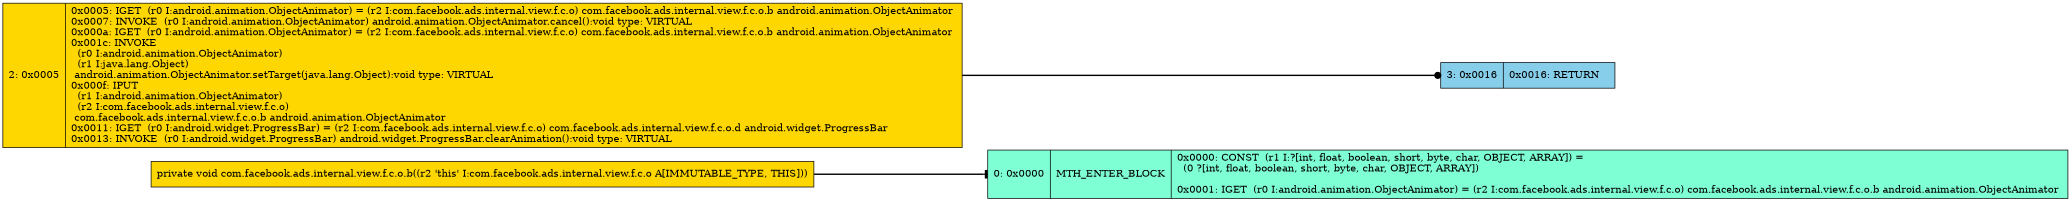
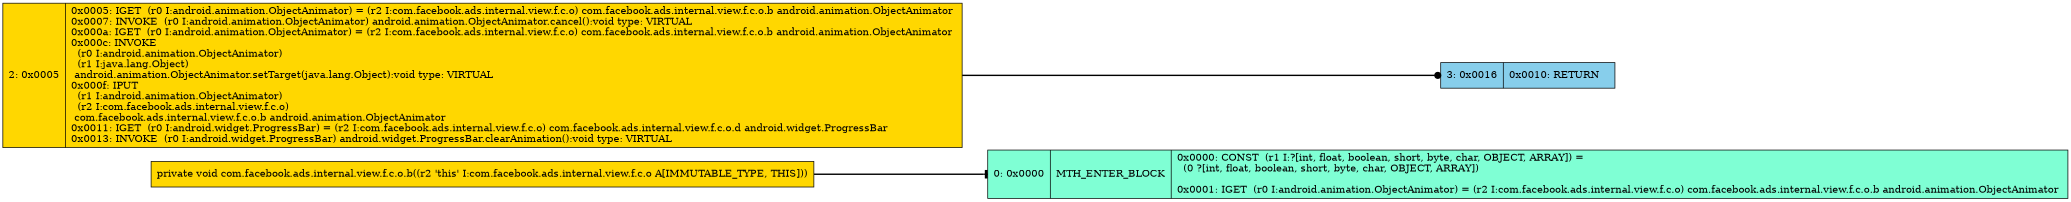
node "2: 0x0005": text "0x001c: INVOKE" -> "0x000c: INVOKE"
node "3: 0x0016": text "0x0016: RETURN" -> "0x0010: RETURN"
